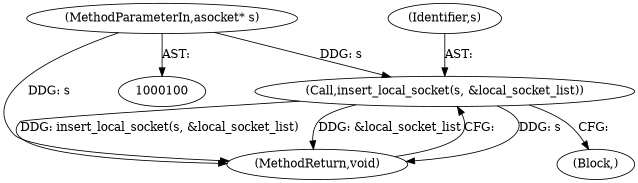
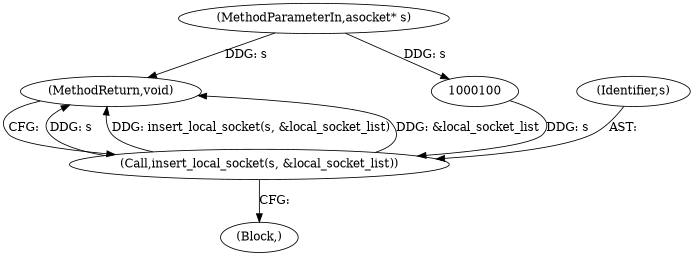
edge "(MethodParameterIn,asocket* s)" -> "(Call,insert_local_socket(s, &local_socket_list))": now "1000100" -> "(Call,insert_local_socket(s, &local_socket_list))"
edge "(MethodParameterIn,asocket* s)" -> "1000100": label "AST: " -> "DDG: s"
